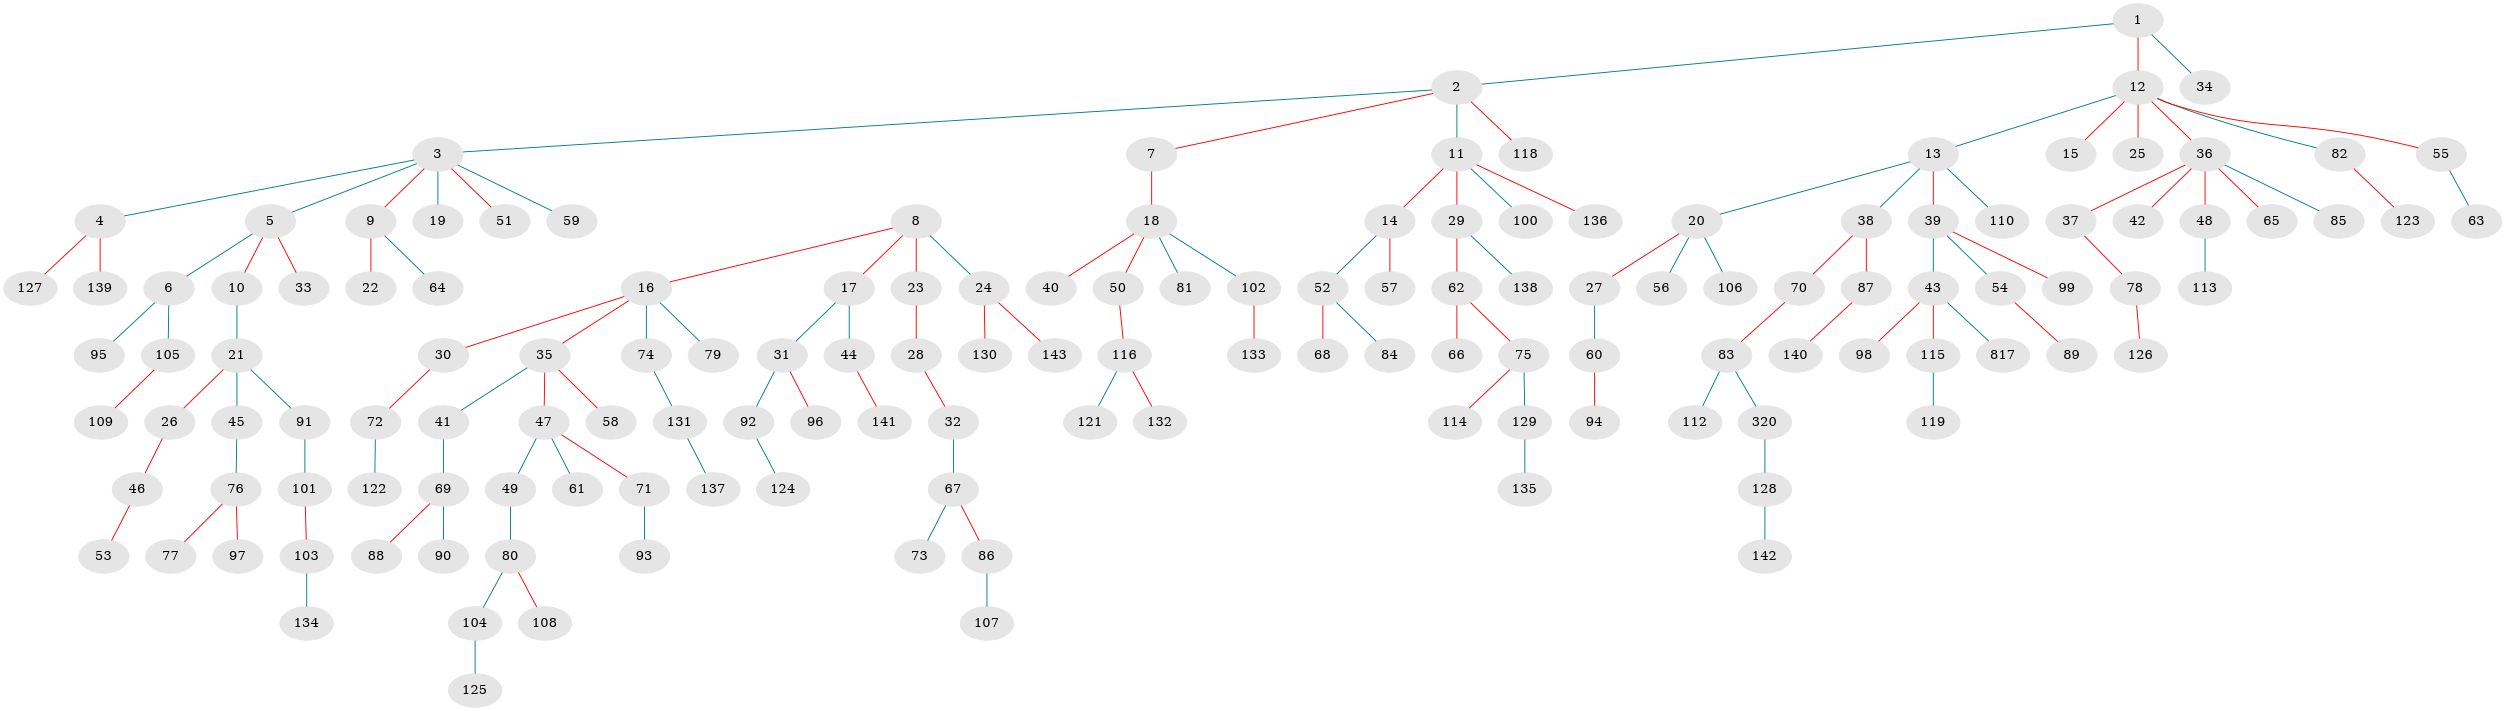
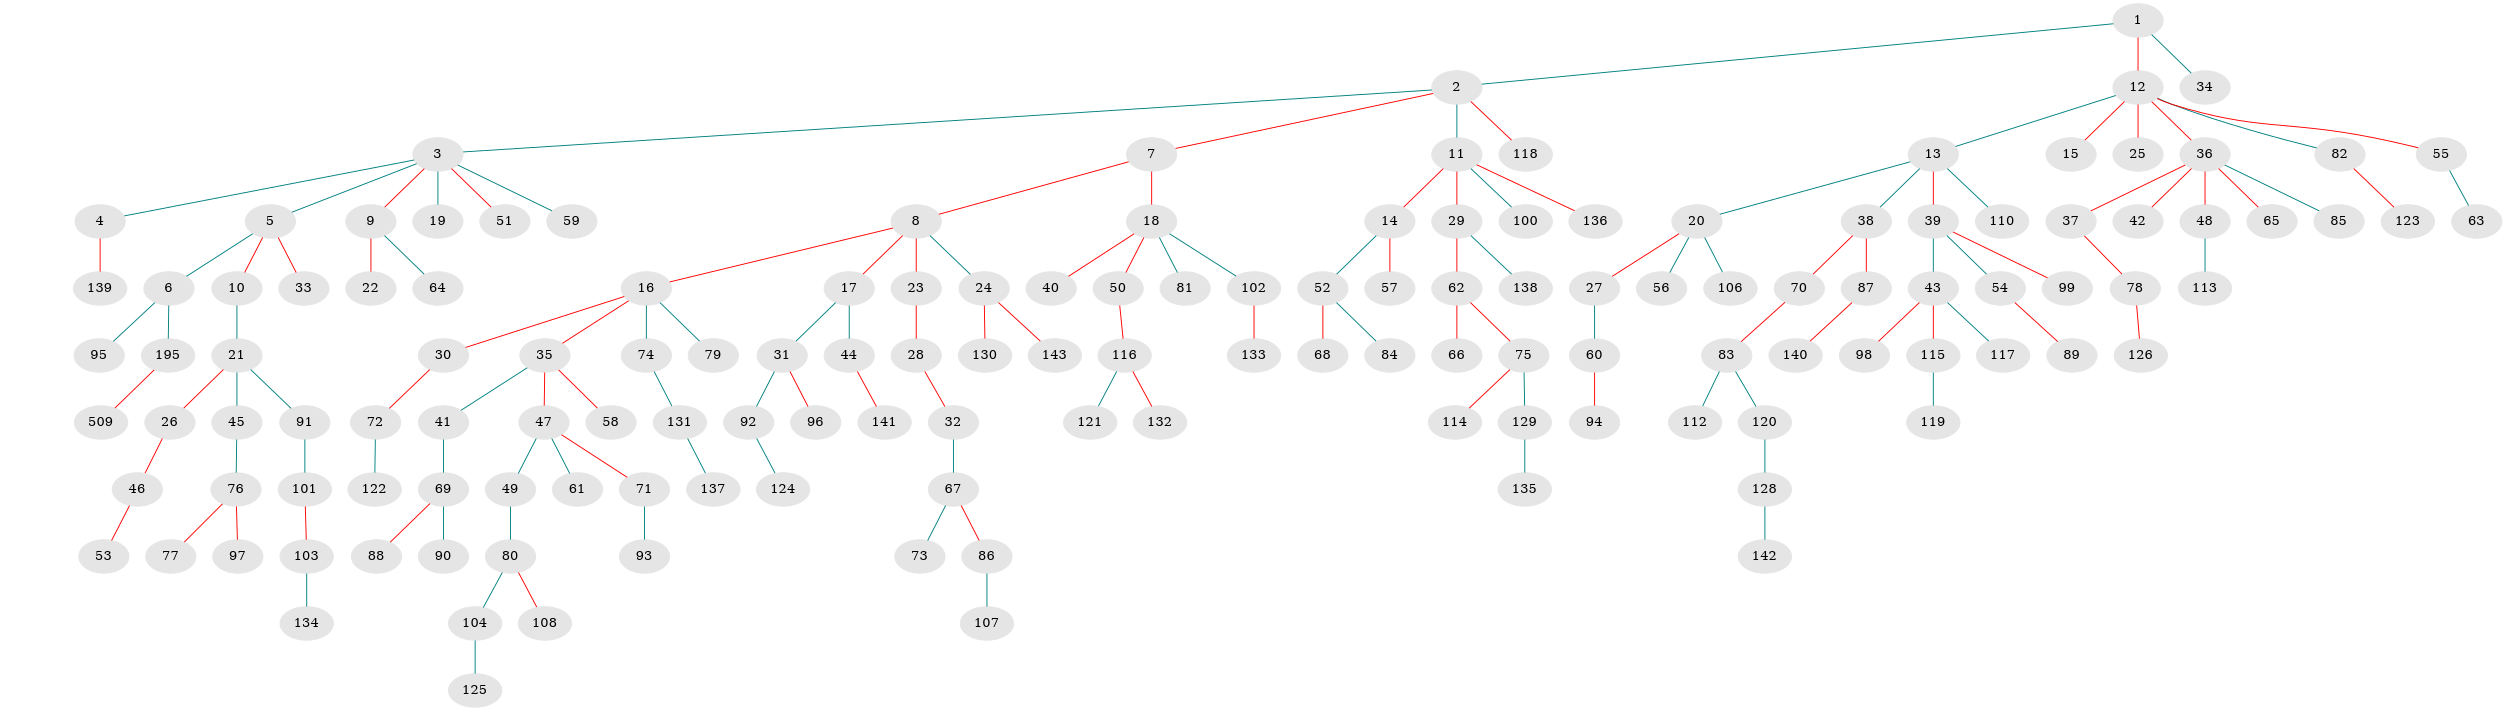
edge "7" -- "8": added
node "127": removed
node "105": label "105" -> "195"
node "817": label "817" -> "117"
node "109": label "109" -> "509"
node "320": label "320" -> "120"
